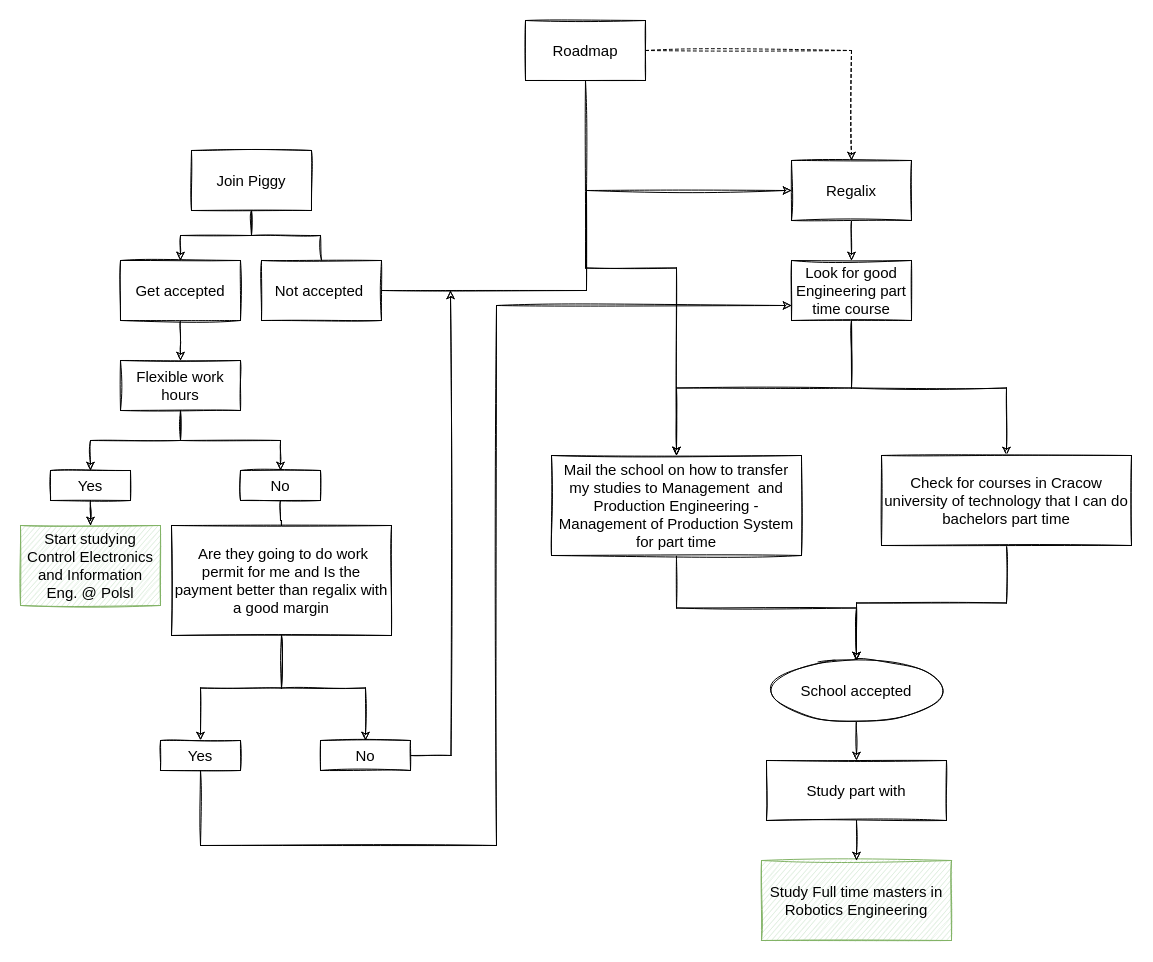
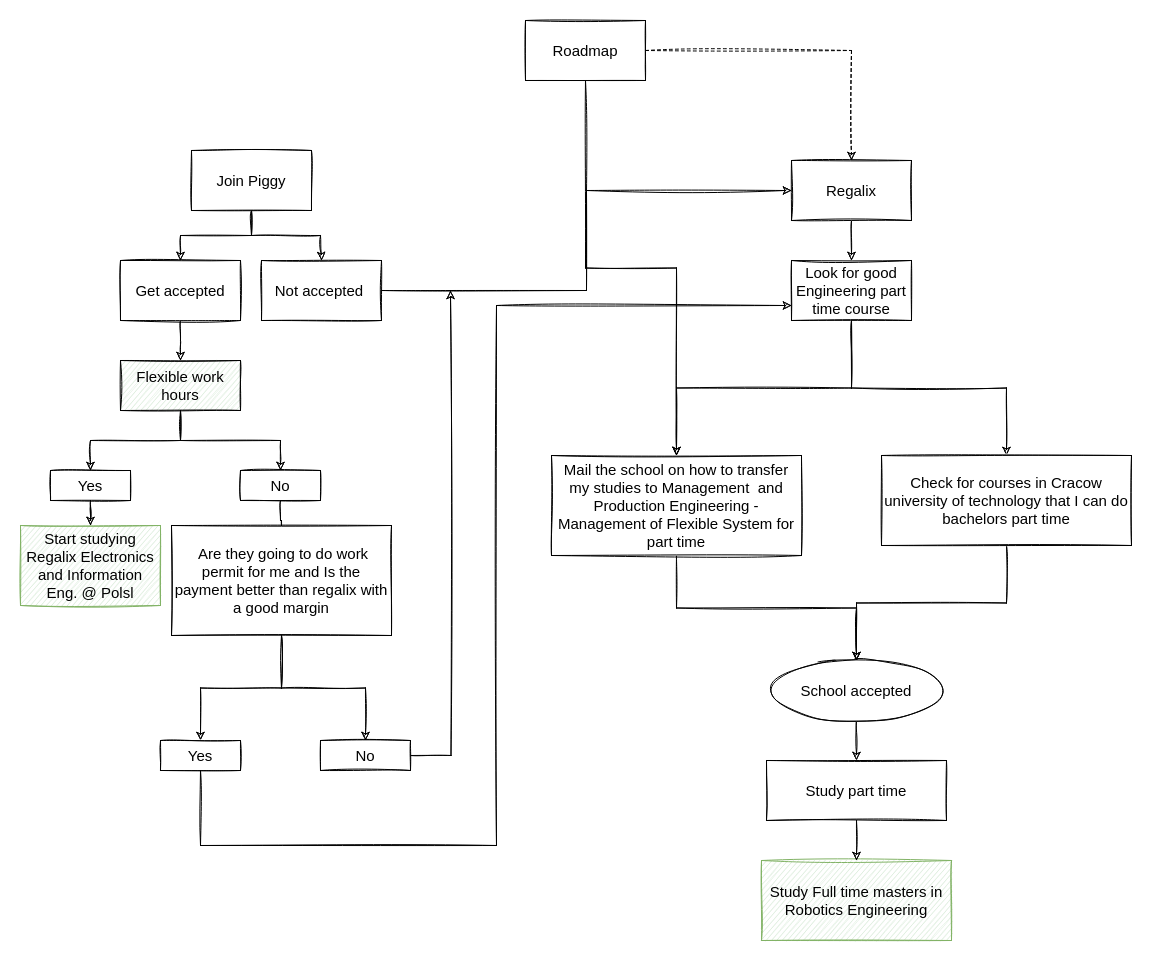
edge "Join Piggy" -- "Not accepted": arrowhead none -> classic
node "Flexible work hours": fillcolor #ffffff -> #d5e8d4
node "Mail the school on how to transfer my studies to Management and Production Engineering - Management of Production System for part time": label "Mail the school on how to transfer my studies to Management and Production Engineering - Management of Production System for part time" -> "Mail the school on how to transfer my studies to Management and Production Engineering - Management of Flexible System for part time"
node "Start studying Control Electronics and Information Eng. @ Polsl": label "Start studying Control Electronics and Information Eng. @ Polsl" -> "Start studying Regalix Electronics and Information Eng. @ Polsl"
node "Study part with": label "Study part with" -> "Study part time"
